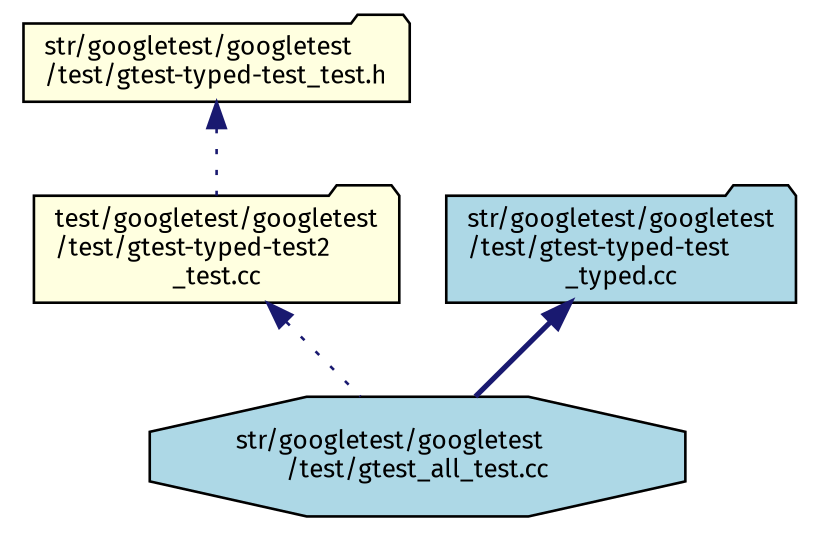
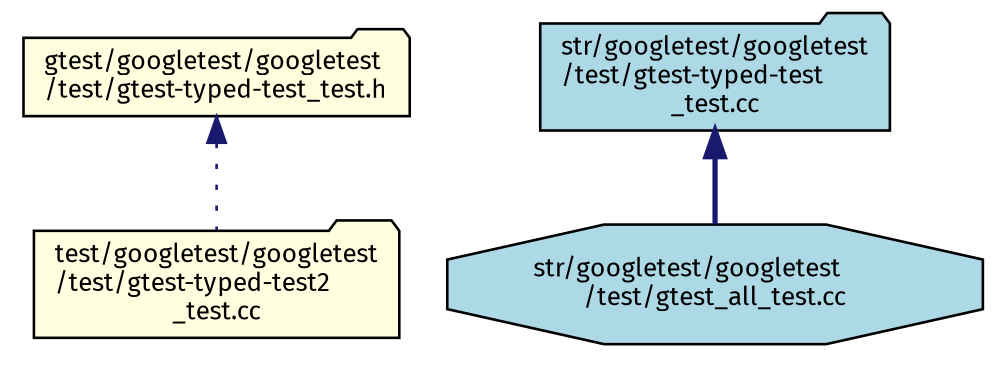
node "str/googletest/googletest /test/gtest-typed-test_test.h": label "str/googletest/googletest /test/gtest-typed-test_test.h" -> "gtest/googletest/googletest /test/gtest-typed-test_test.h"
node "str/googletest/googletest /test/gtest-typed-test _typed.cc": label "str/googletest/googletest /test/gtest-typed-test _typed.cc" -> "str/googletest/googletest /test/gtest-typed-test _test.cc"
edge "str/googletest/googletest /test/gtest_all_test.cc" -> "test/googletest/googletest /test/gtest-typed-test2 _test.cc": removed
